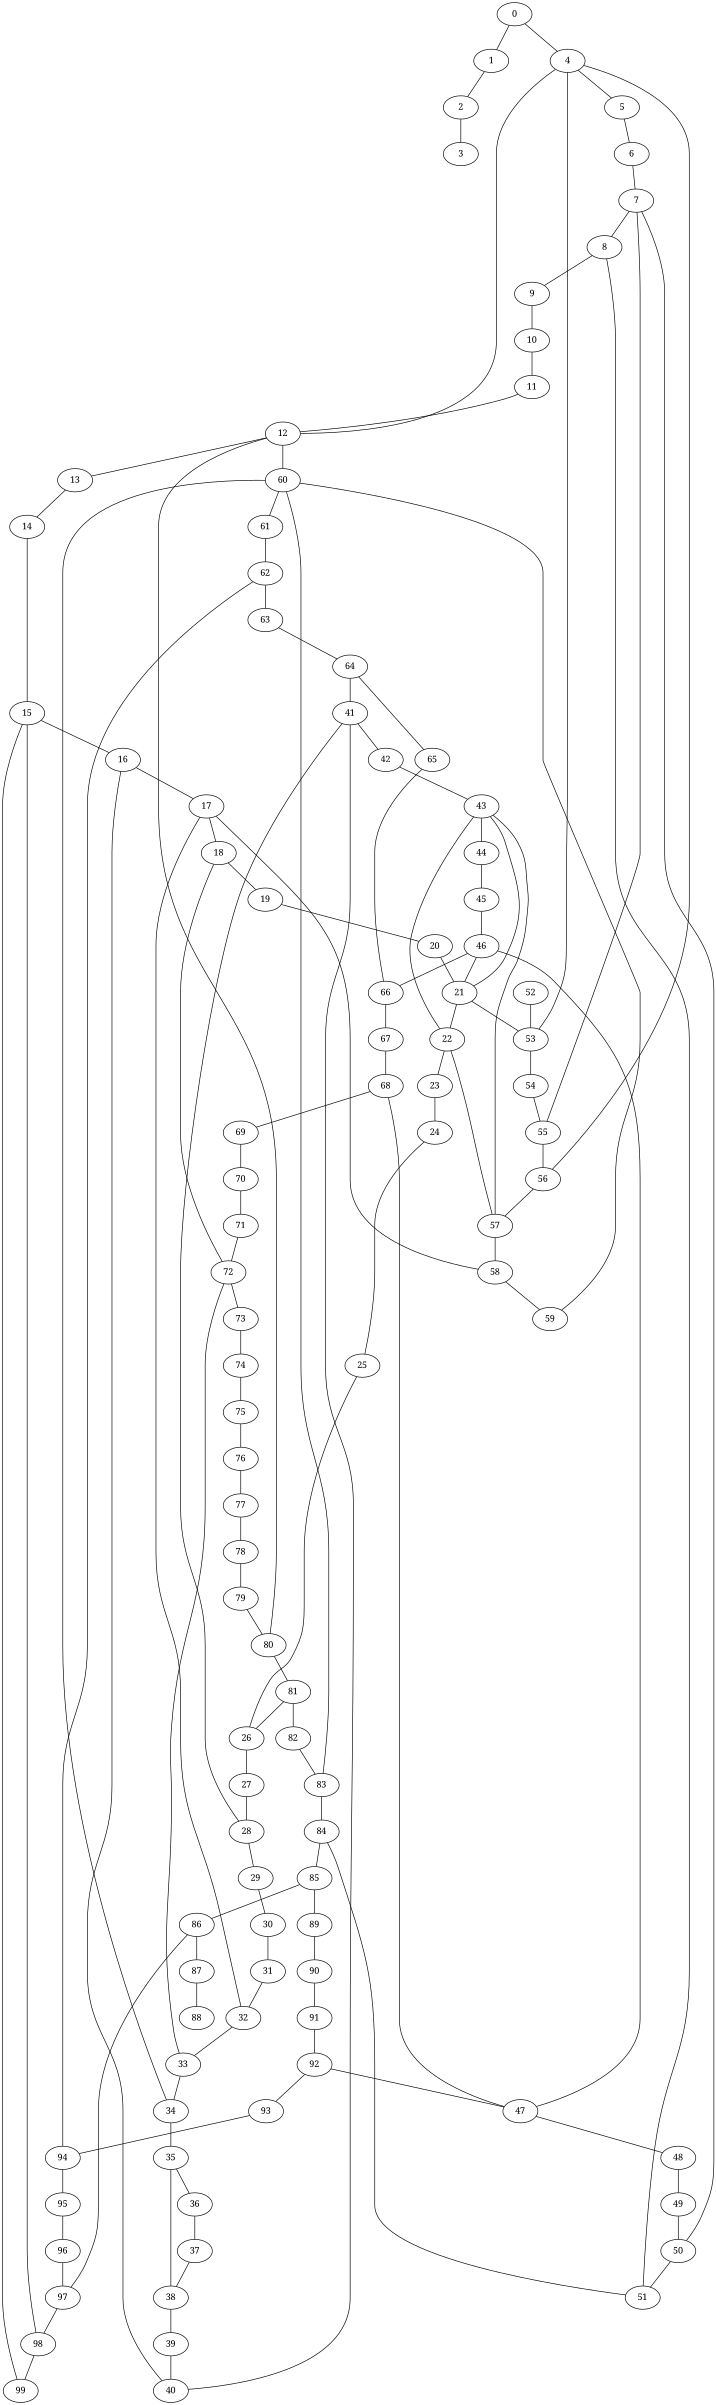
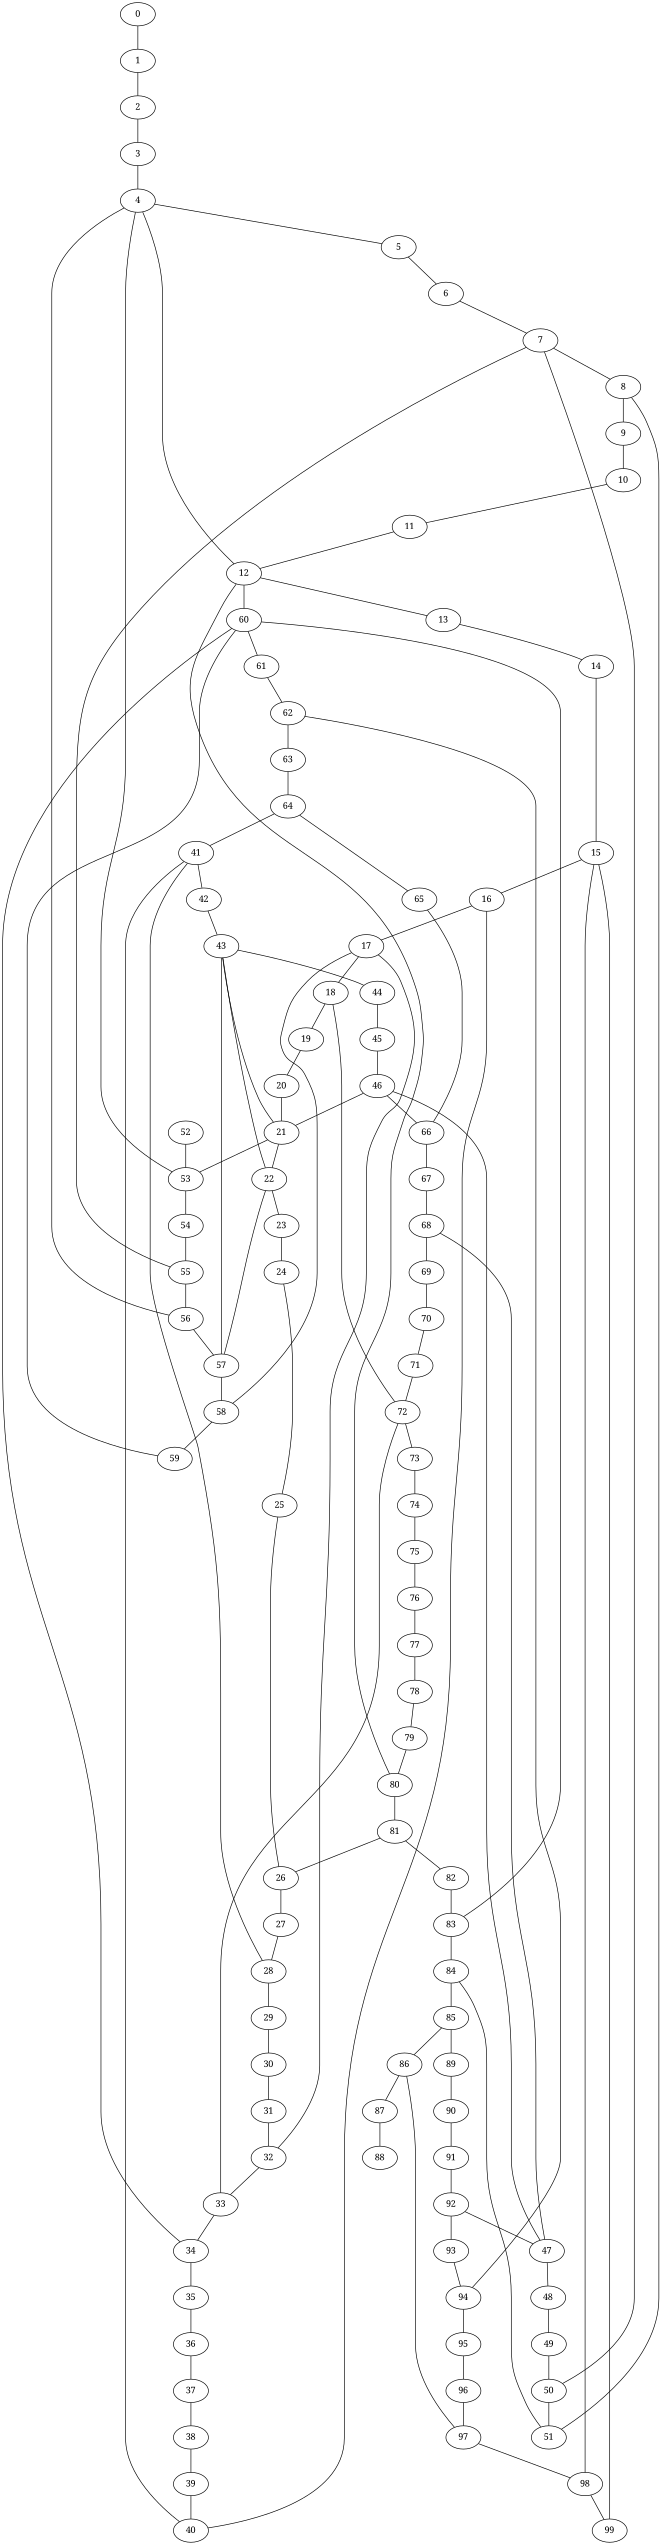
edge "0" -- "4": now "3" -- "4"
edge "35" -- "38": removed
